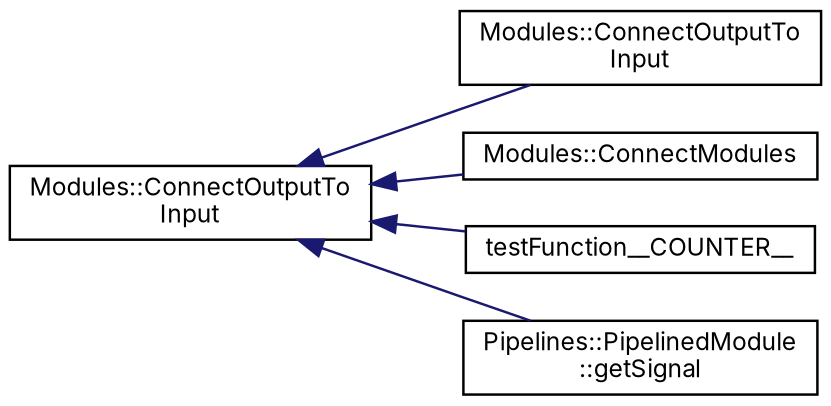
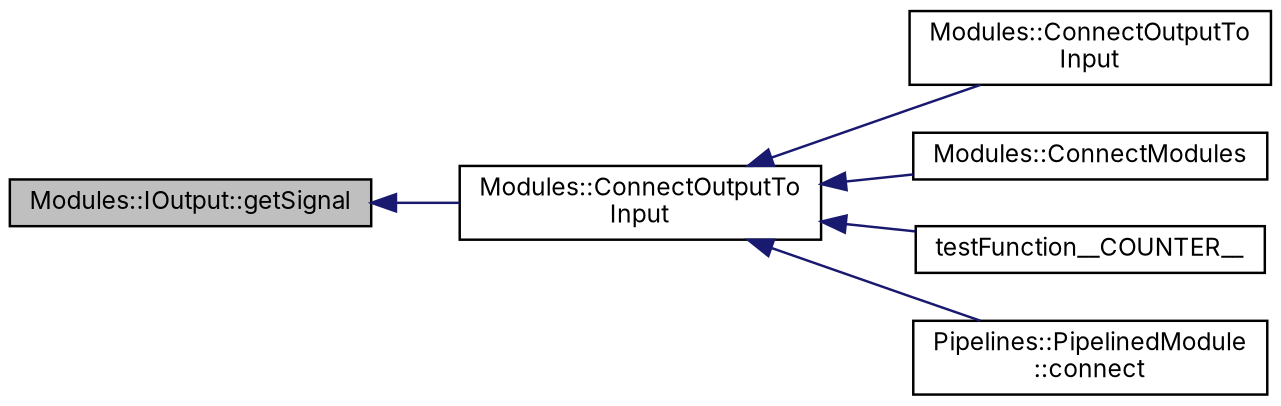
node "Modules::IOutput::getSignal": added
node "Pipelines::PipelinedModule ::getSignal": label "Pipelines::PipelinedModule ::getSignal" -> "Pipelines::PipelinedModule ::connect"
